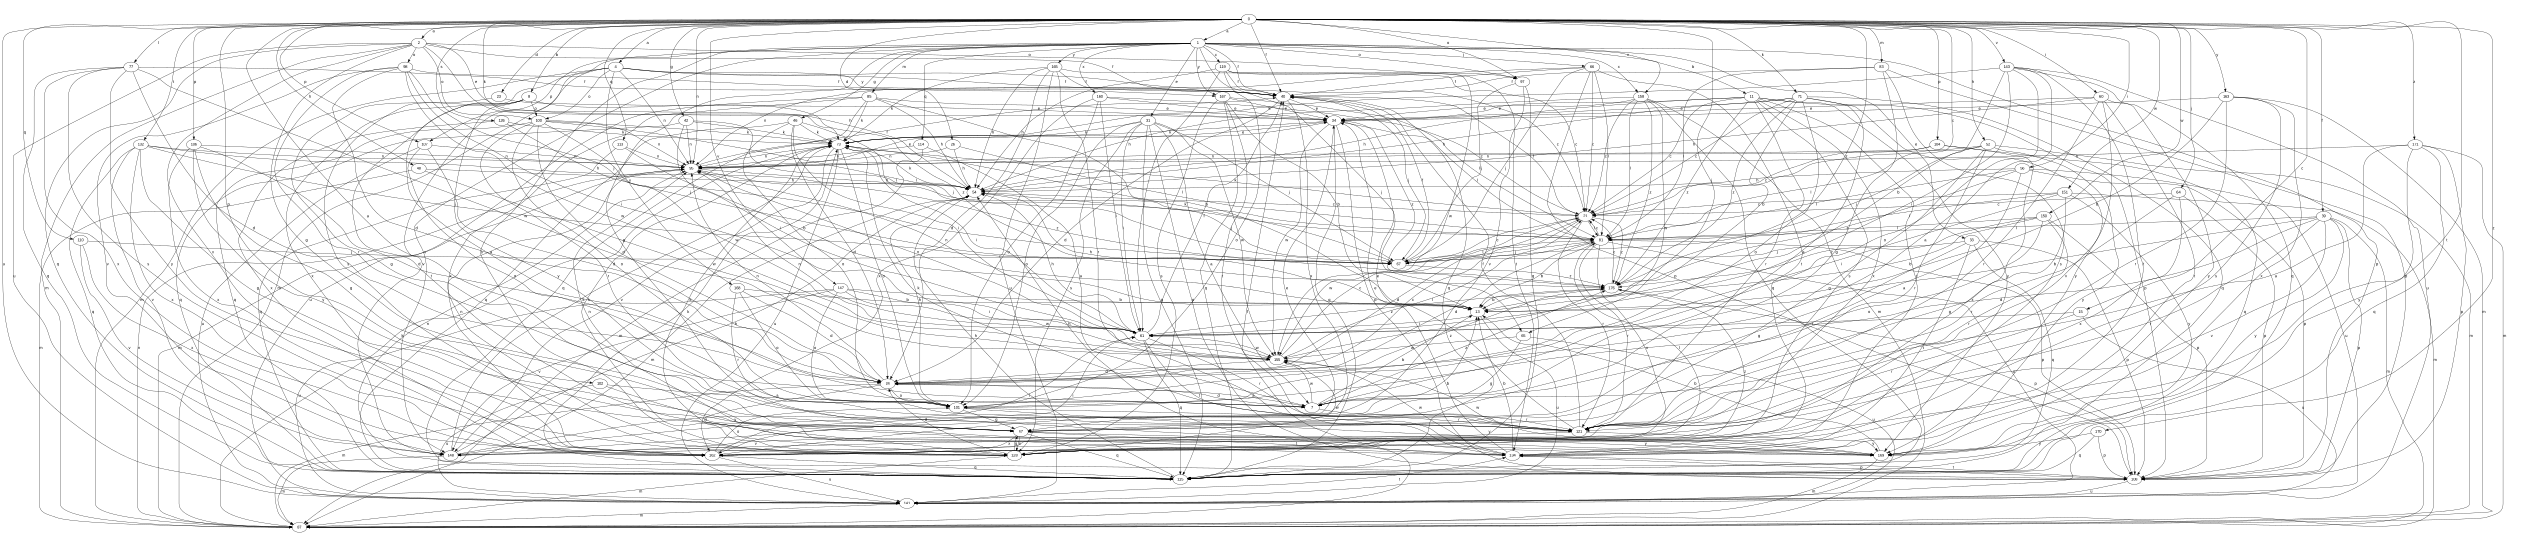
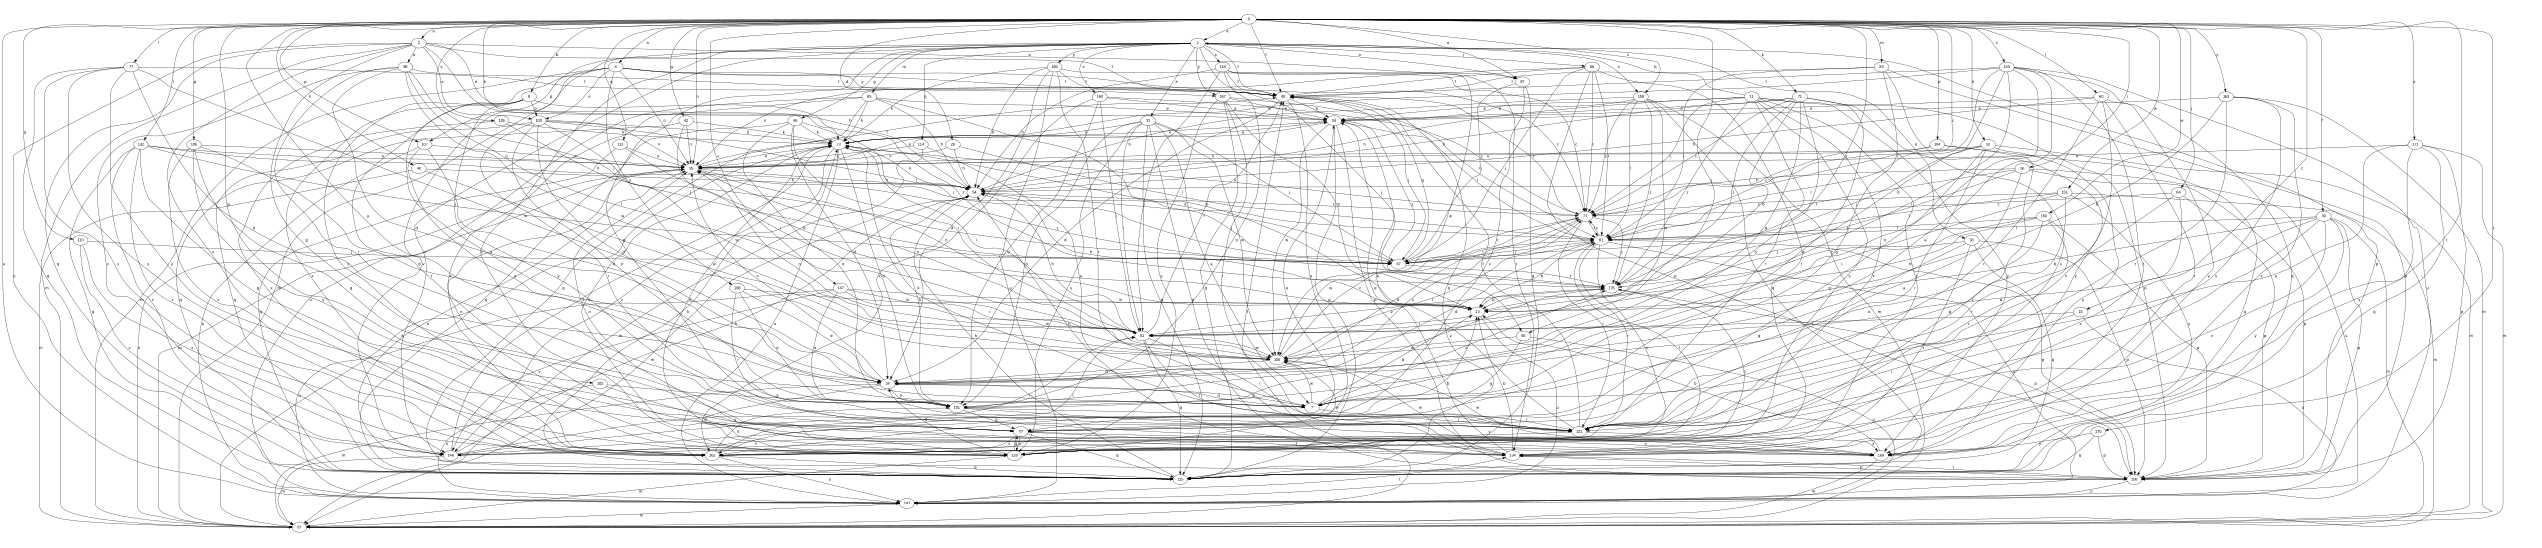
edge "1" -> "11": reversed
edge "143" -> "40": added, label "f"
node "23": removed
edge "67" -> "40": label "f" -> "q"
edge "42" -> "81": now "143" -> "81"
edge "176" -> "21": removed, label "c"
edge "71" -> "115": now "71" -> "155"
